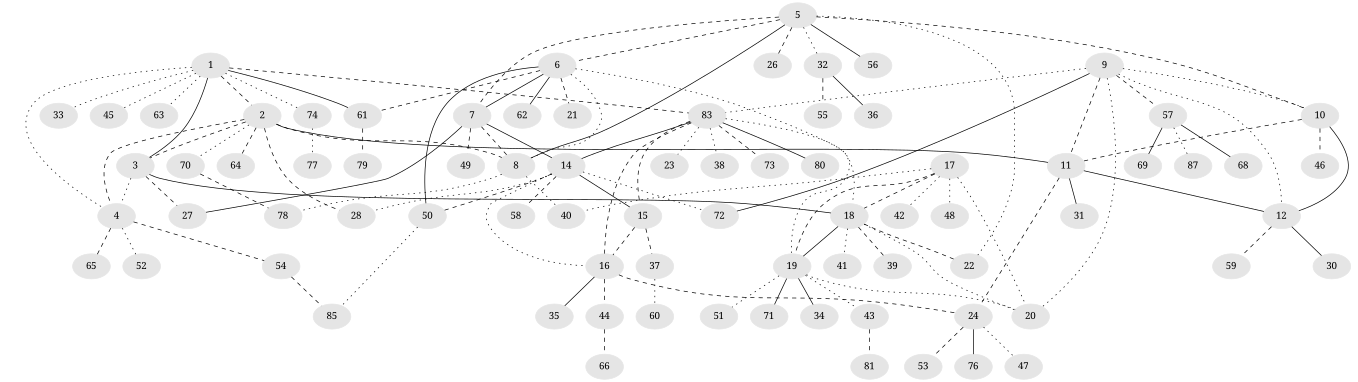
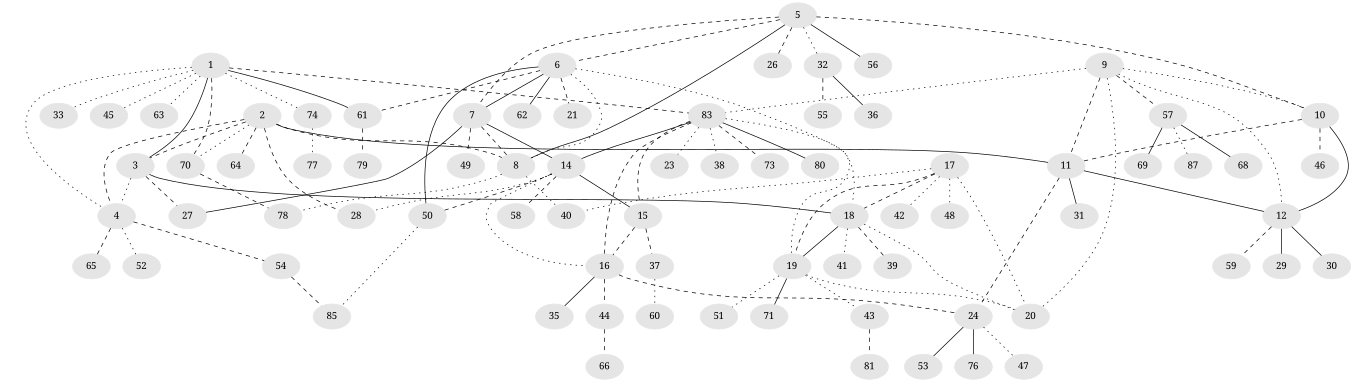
edge "1" -- "2": now "1" -- "70"
node "72": removed
node "22": removed
node "29": added
node "34": removed
edge "24" -- "53": style dashed -> solid
